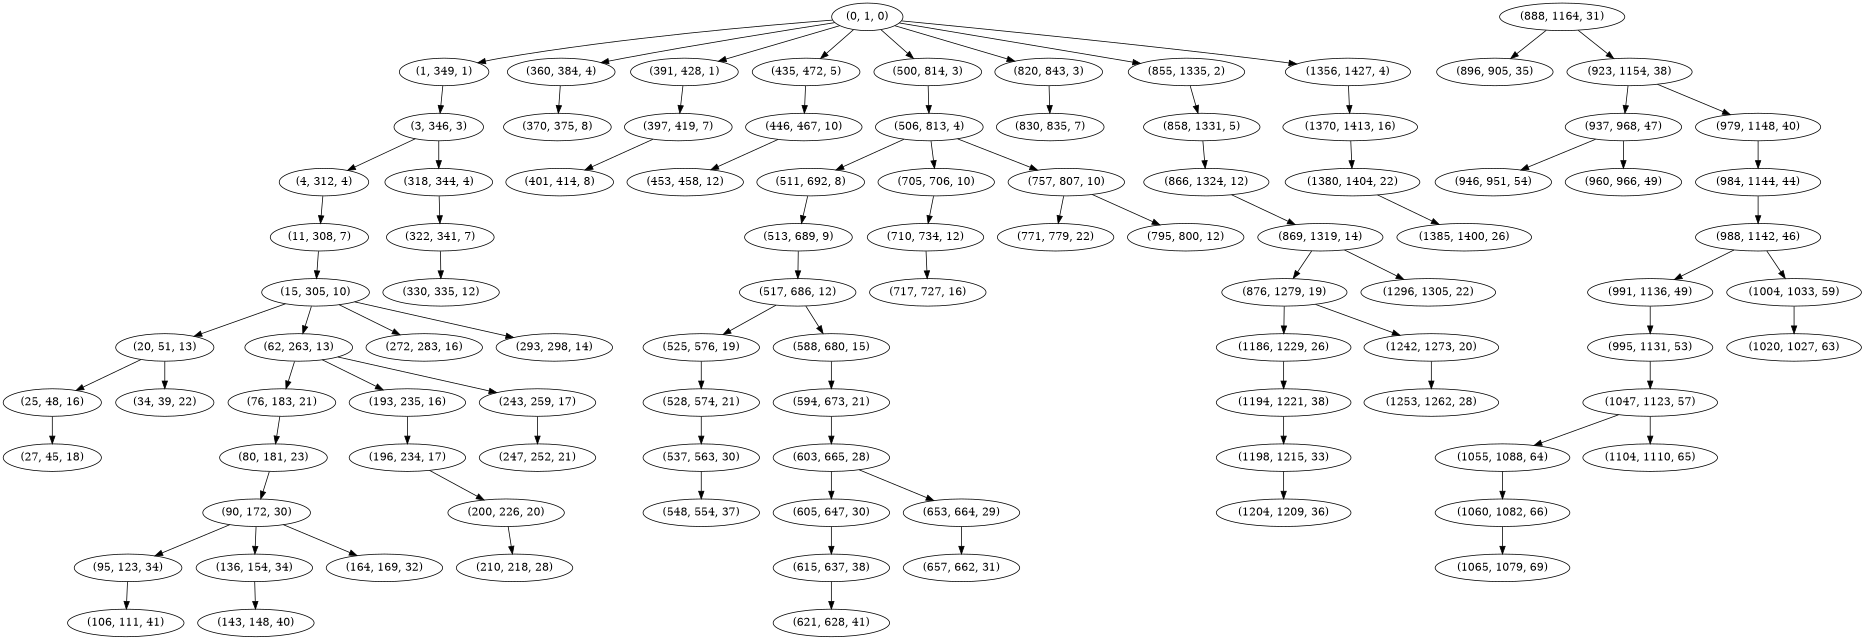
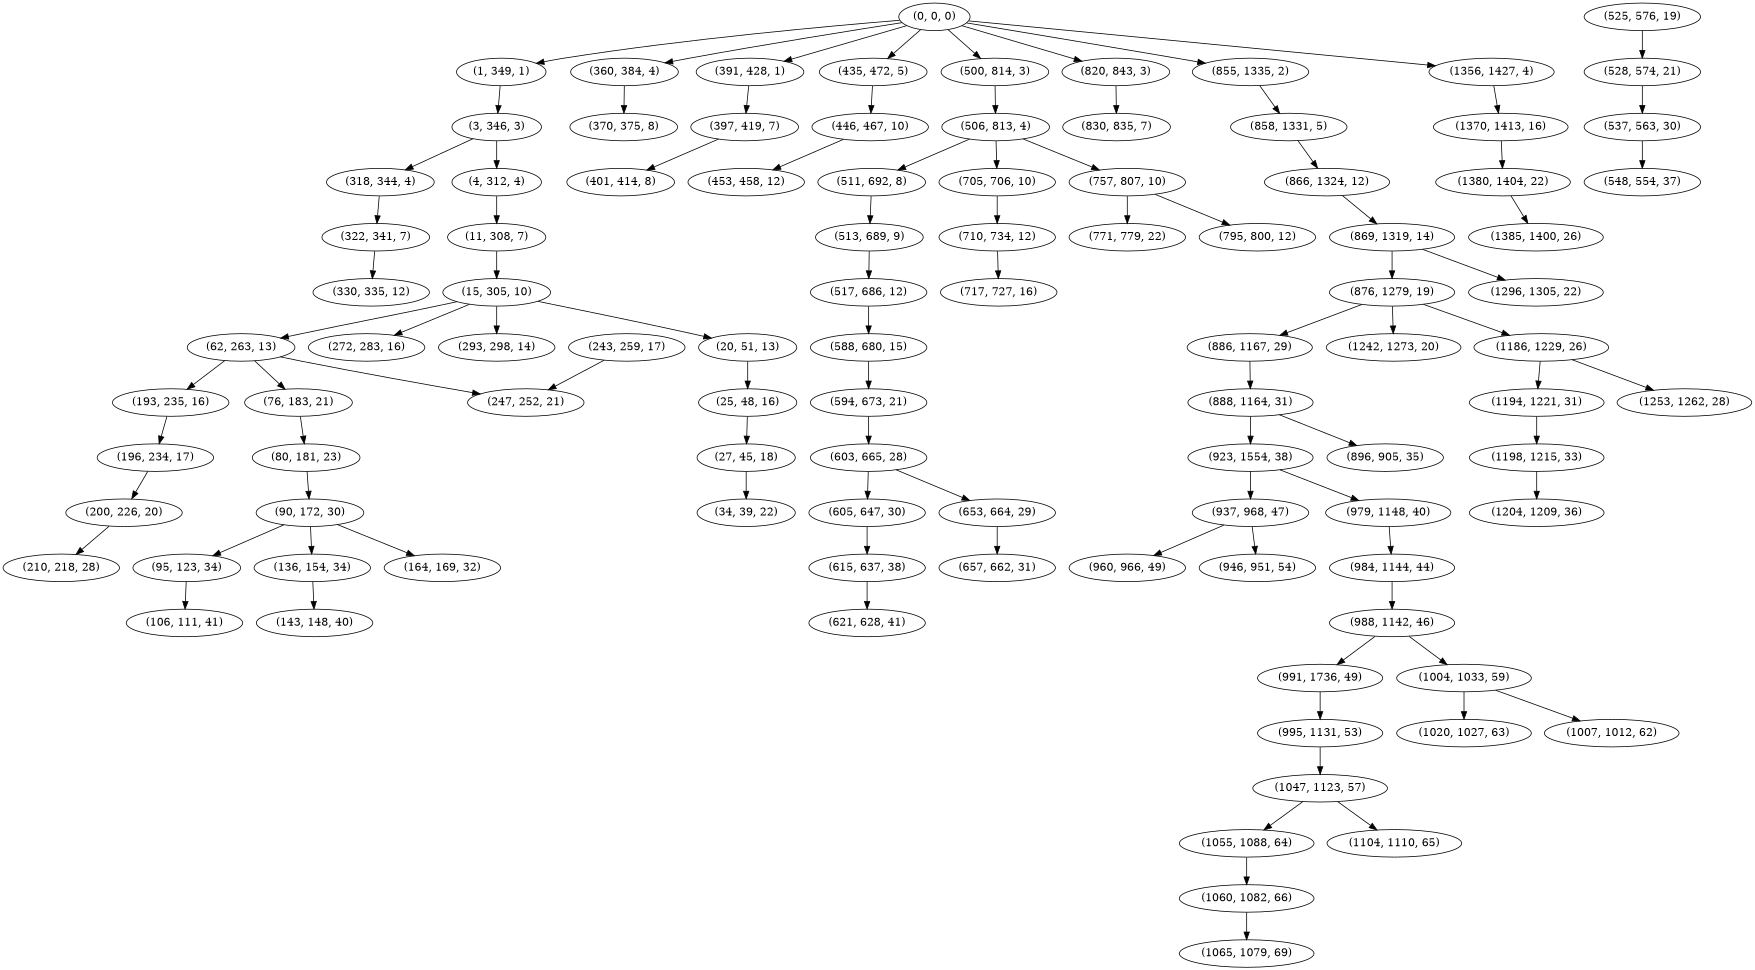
node "(0, 1, 0)": label "(0, 1, 0)" -> "(0, 0, 0)"
node "(923, 1154, 38)": label "(923, 1154, 38)" -> "(923, 1554, 38)"
node "(991, 1136, 49)": label "(991, 1136, 49)" -> "(991, 1736, 49)"
edge "(517, 686, 12)" -> "(525, 576, 19)": removed
node "(886, 1167, 29)": added
edge "(20, 51, 13)" -> "(34, 39, 22)": now "(27, 45, 18)" -> "(34, 39, 22)"
edge "(1242, 1273, 20)" -> "(1253, 1262, 28)": now "(1186, 1229, 26)" -> "(1253, 1262, 28)"
edge "(62, 263, 13)" -> "(243, 259, 17)": now "(62, 263, 13)" -> "(247, 252, 21)"
node "(1194, 1221, 38)": label "(1194, 1221, 38)" -> "(1194, 1221, 31)"
node "(1007, 1012, 62)": added
